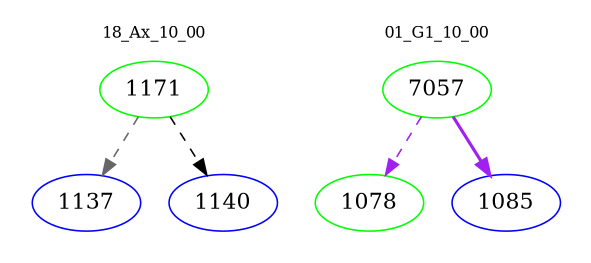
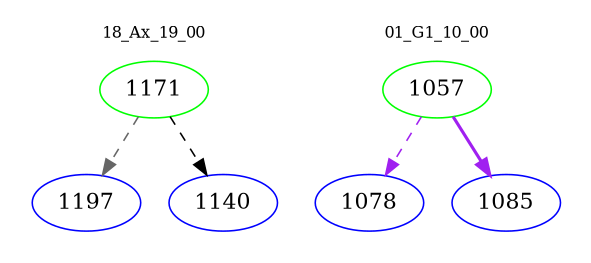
cluster "18_Ax_10_00": label "18_Ax_10_00" -> "18_Ax_19_00"
node "7057": label "7057" -> "1057"
node "1137": label "1137" -> "1197"
node "1078": color green -> blue
